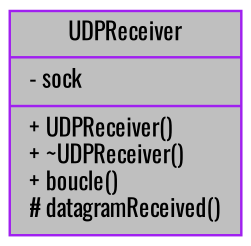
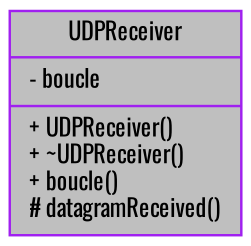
node "UDPReceiver": text "- sock" -> "- boucle"
